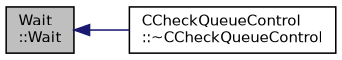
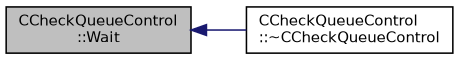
node "Wait ::Wait": label "Wait ::Wait" -> "CCheckQueueControl ::Wait"
